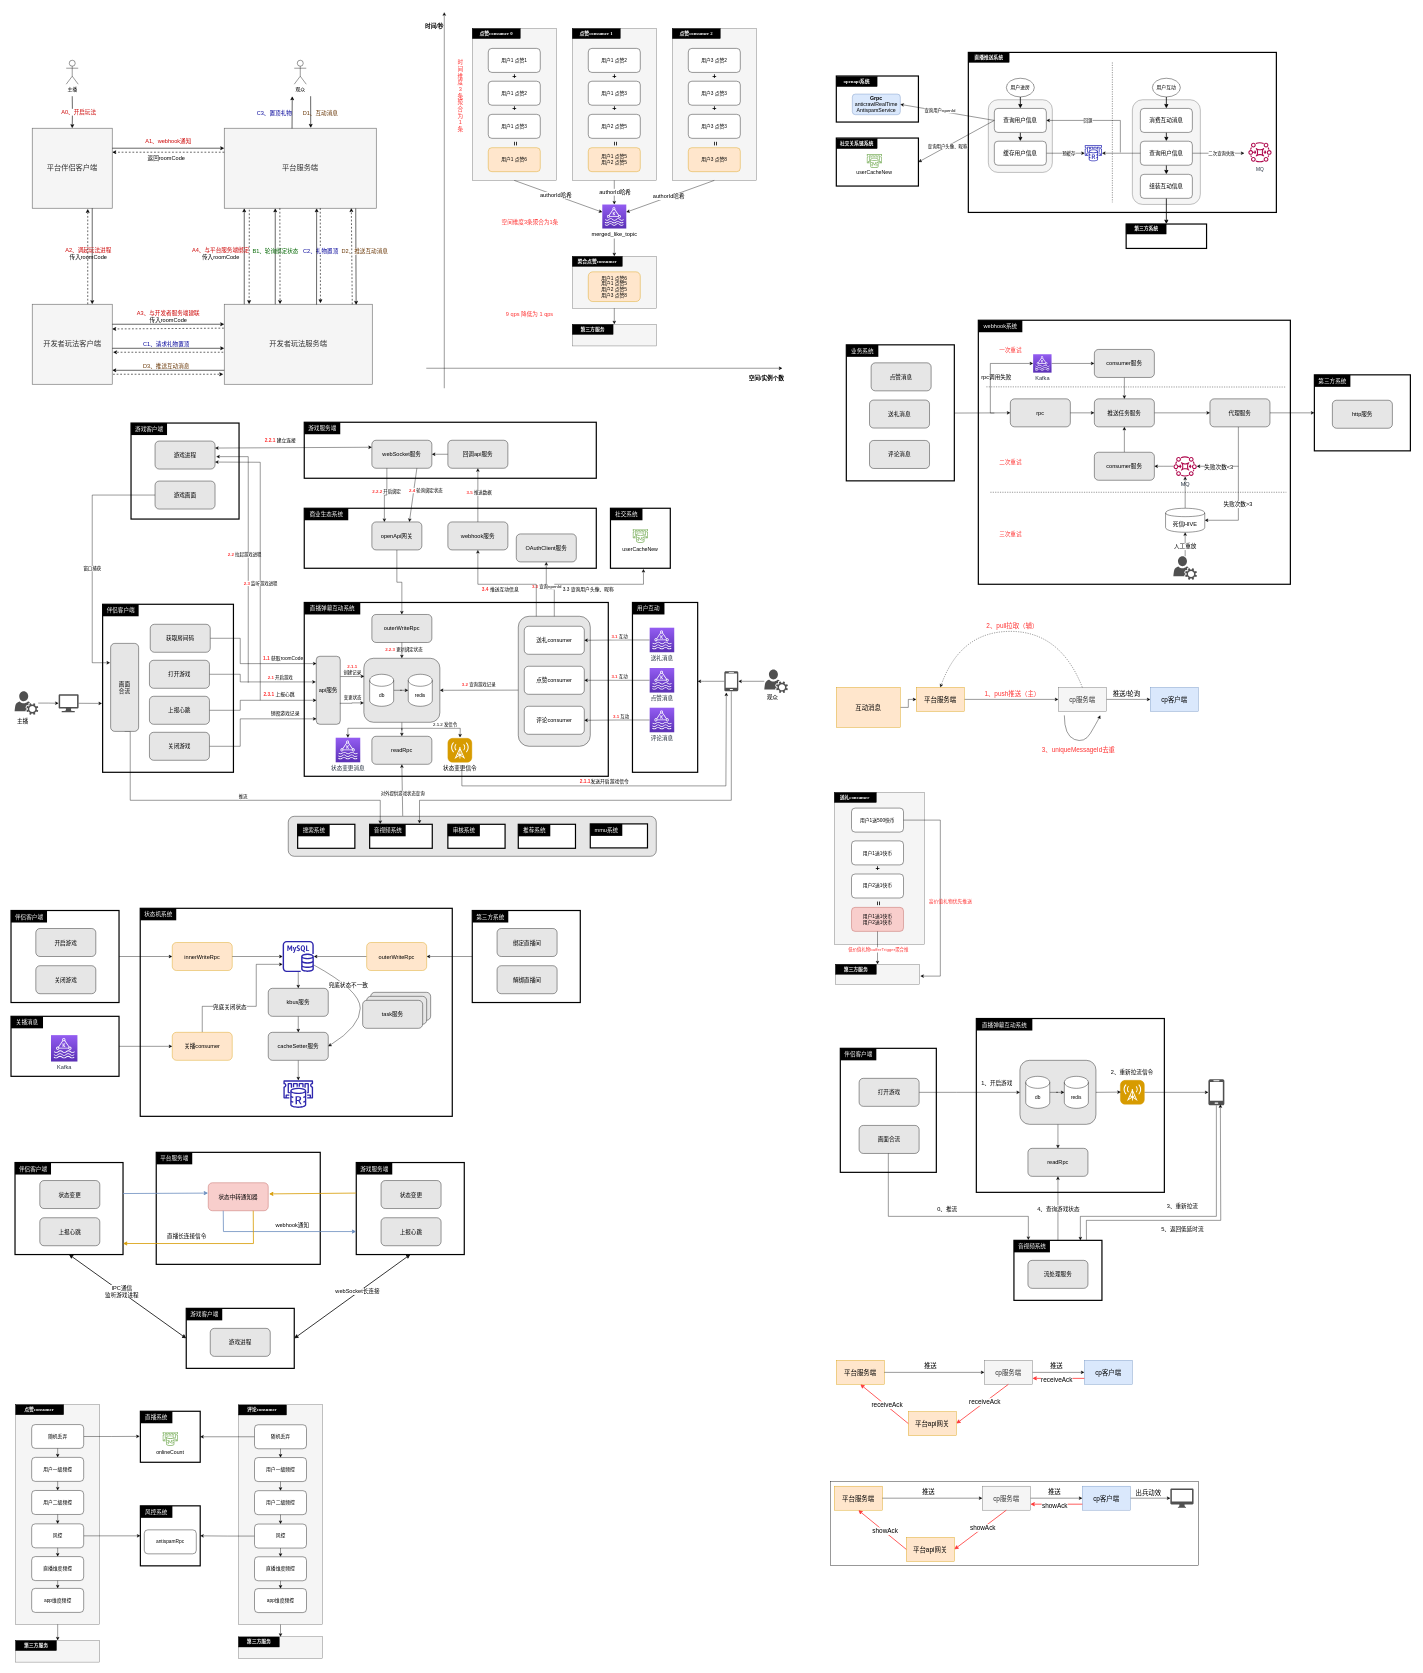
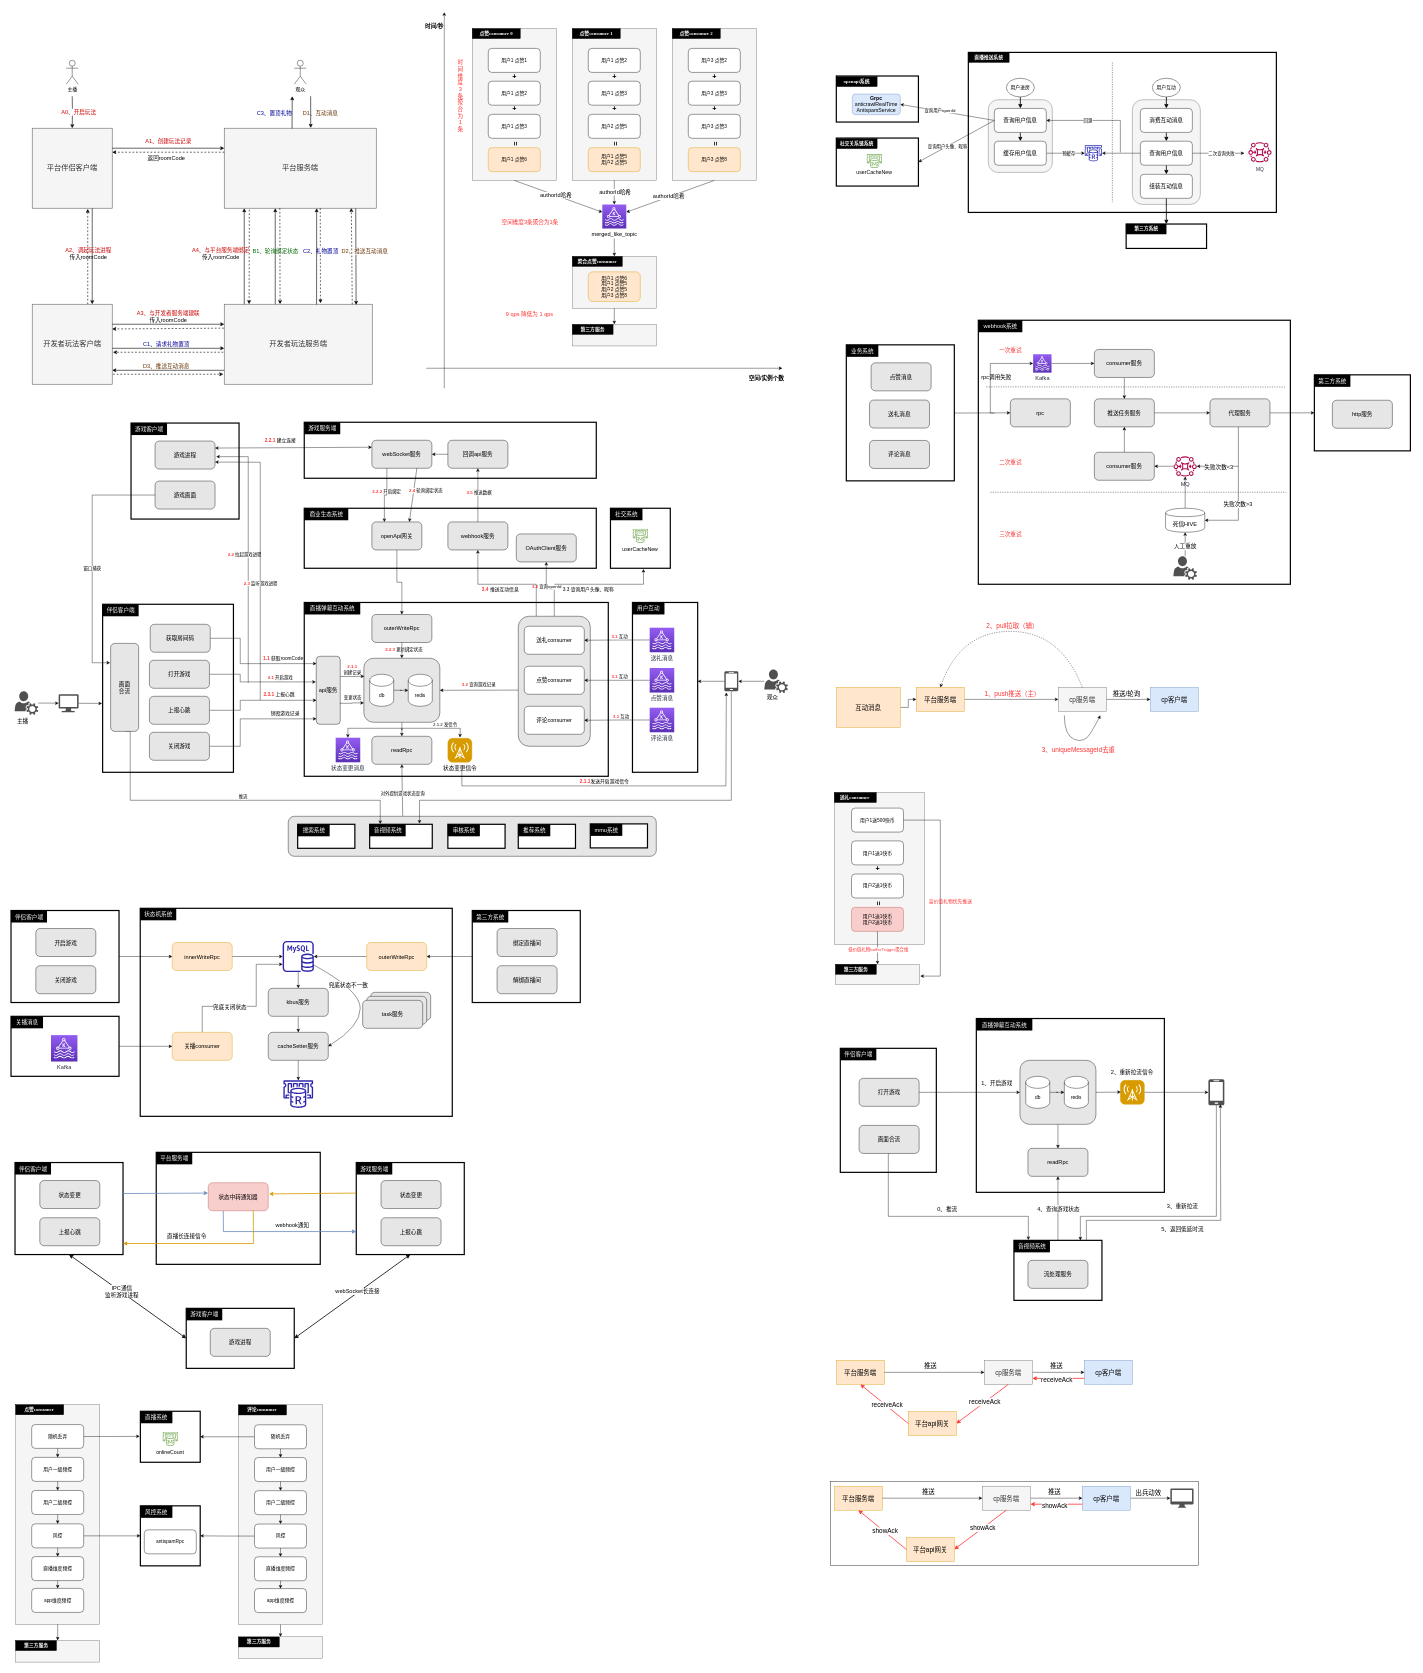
node "A1、webhook通知": label "A1、webhook通知" -> "A1、创建玩法记录"
edge "rpc" -> "推送任务服务": removed
